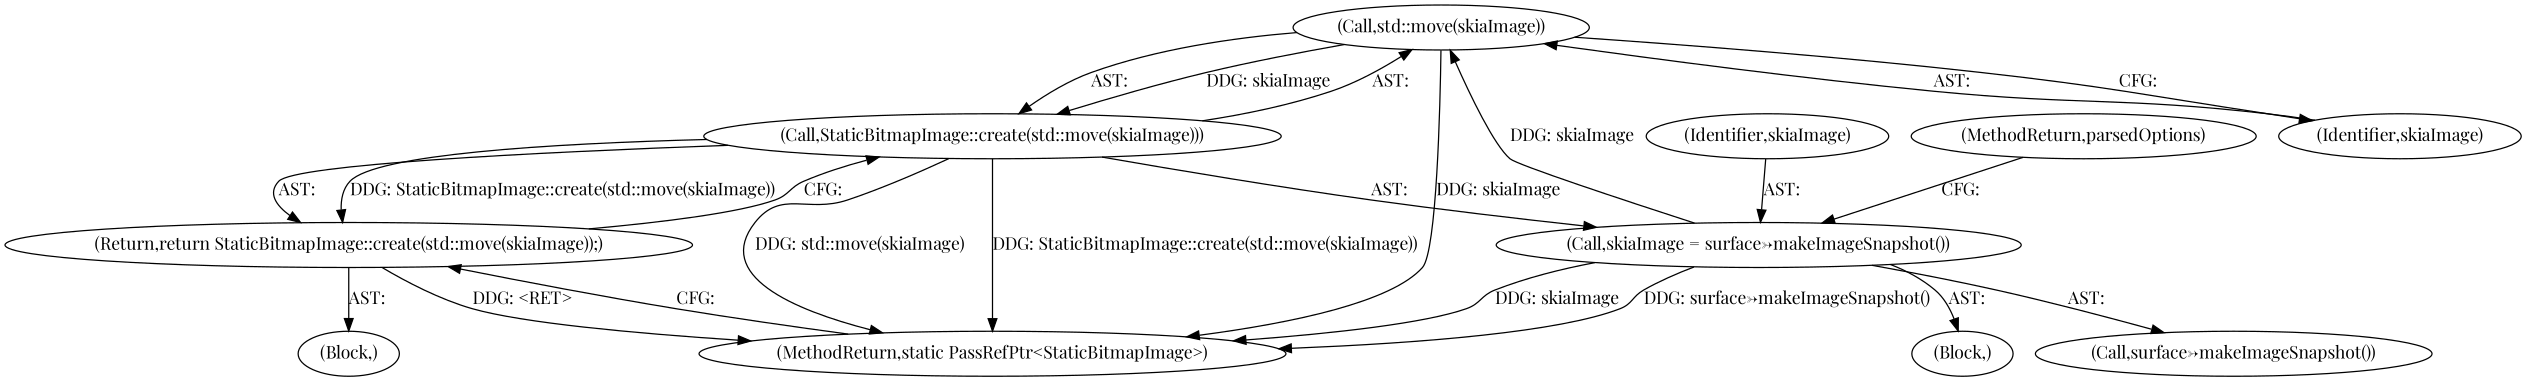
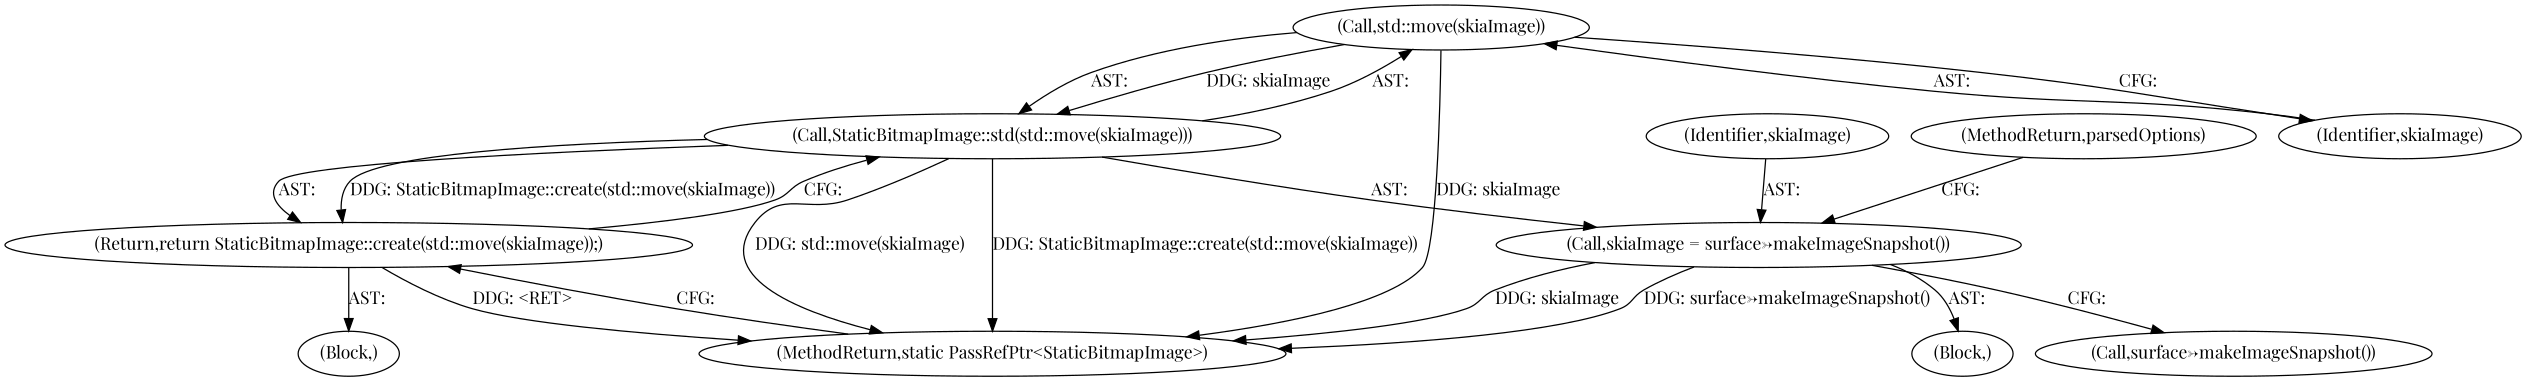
node "(Call,StaticBitmapImage::create(std::move(skiaImage)))": label "(Call,StaticBitmapImage::create(std::move(skiaImage)))" -> "(Call,StaticBitmapImage::std(std::move(skiaImage)))"
edge "(Call,skiaImage = surface->makeImageSnapshot())" -> "(Call,std::move(skiaImage))": removed, label "DDG: skiaImage"
edge "(Call,skiaImage = surface->makeImageSnapshot())" -> "(Call,surface->makeImageSnapshot())": label "AST: " -> "CFG: "
